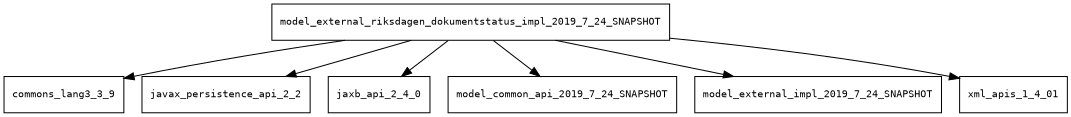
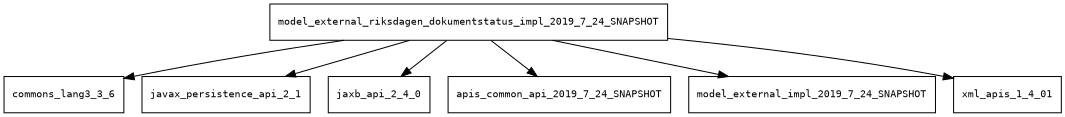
node "commons_lang3_3_9": label "commons_lang3_3_9" -> "commons_lang3_3_6"
node "javax_persistence_api_2_2": label "javax_persistence_api_2_2" -> "javax_persistence_api_2_1"
node "model_common_api_2019_7_24_SNAPSHOT": label "model_common_api_2019_7_24_SNAPSHOT" -> "apis_common_api_2019_7_24_SNAPSHOT"
